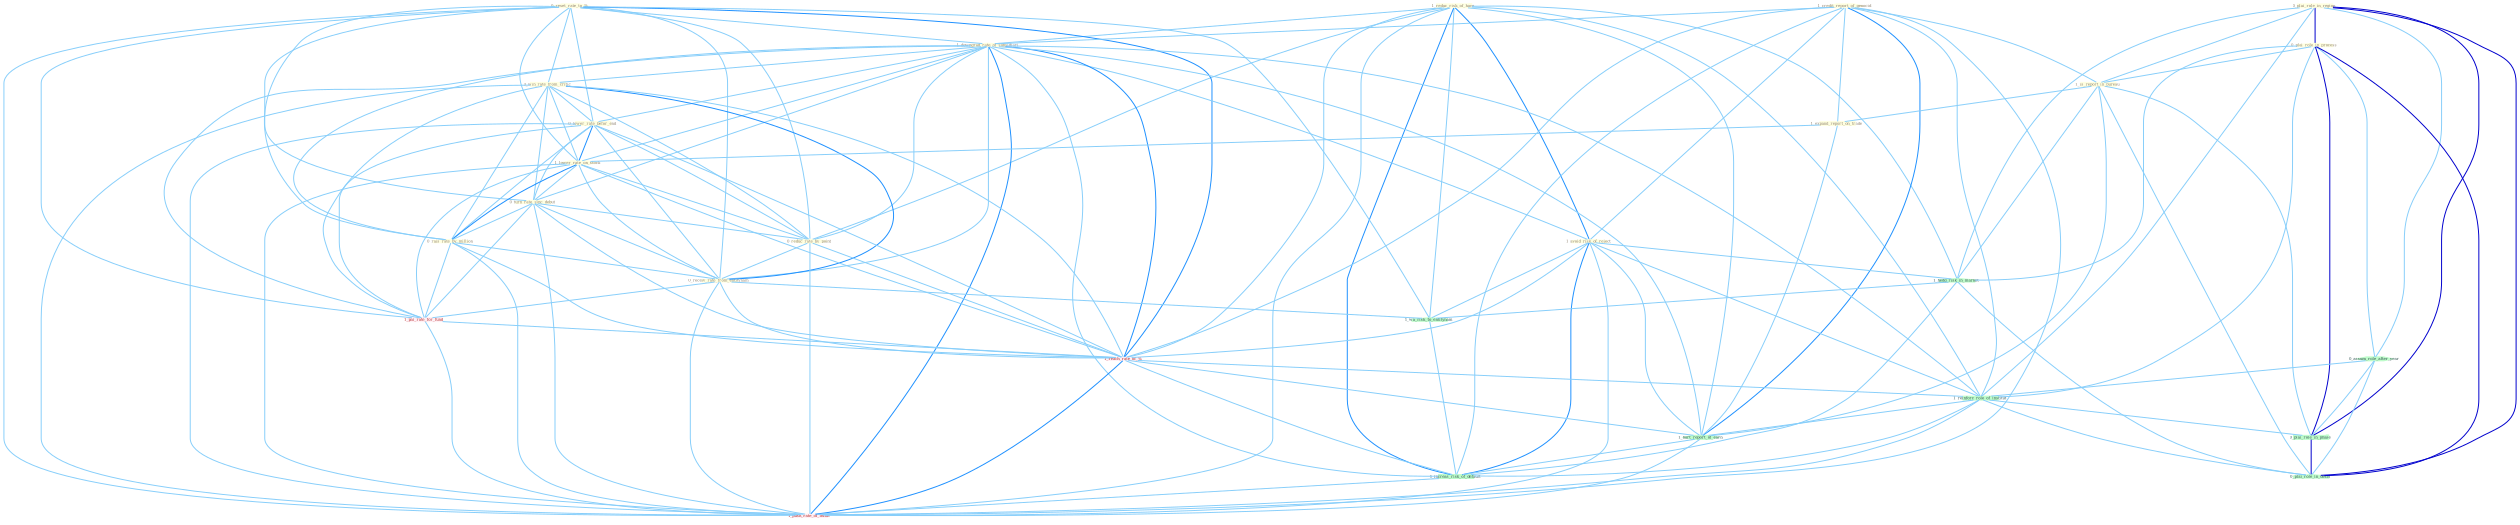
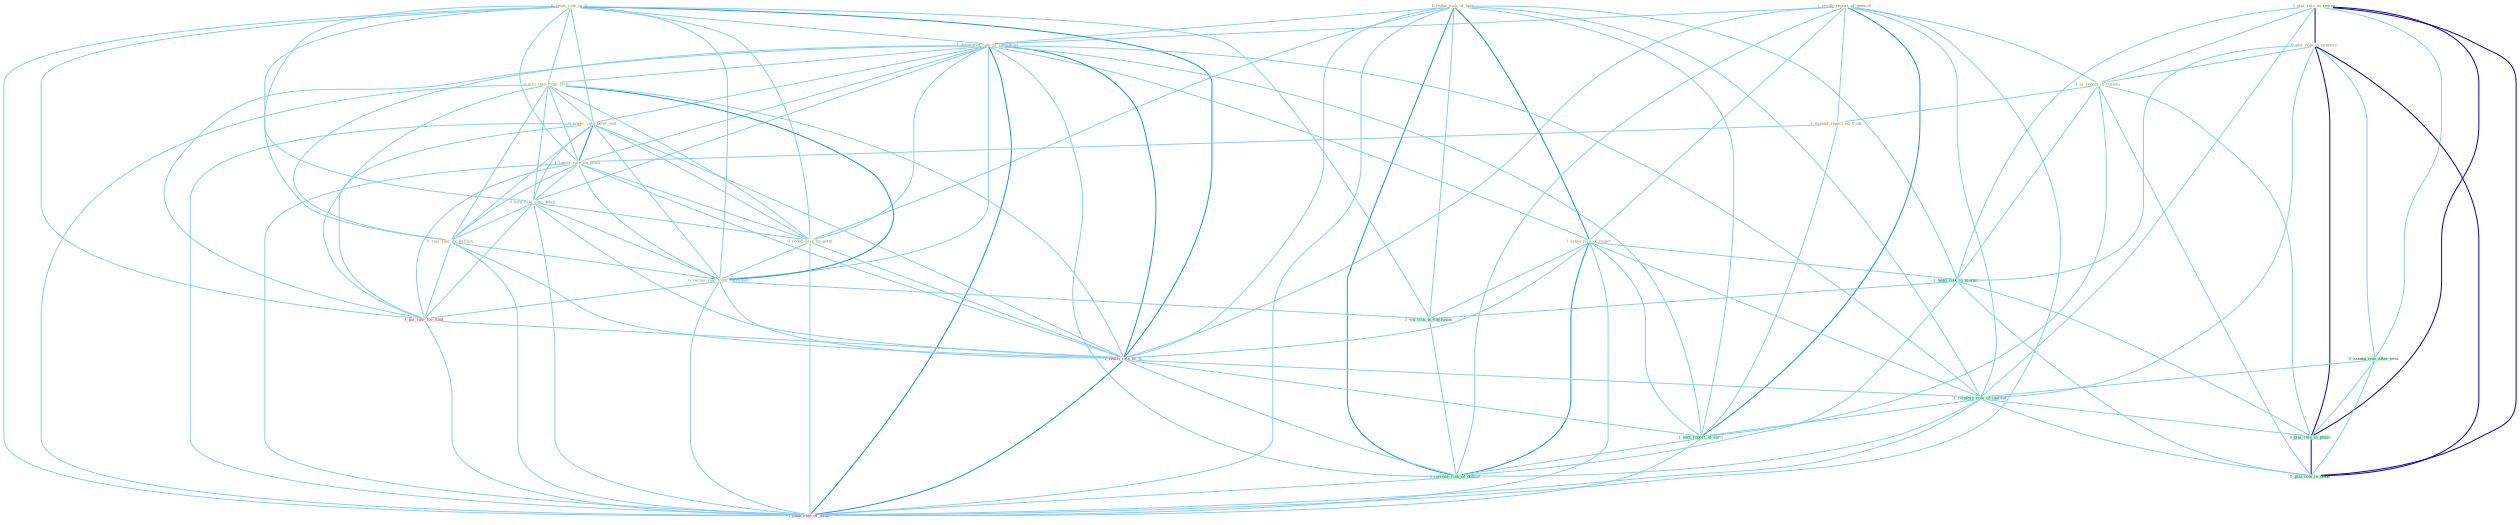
edge "1_lower_rate_on_stock" -- "0_rais_rate_by_million": color #1e90ff -> #87cefa
node "0_reduc_rate_by_point": label "0_reduc_rate_by_point" -> "0_reduc_have_by_point"
edge "1_hedg_risk_in_market" -- "0_plai_role_in_phase": added
